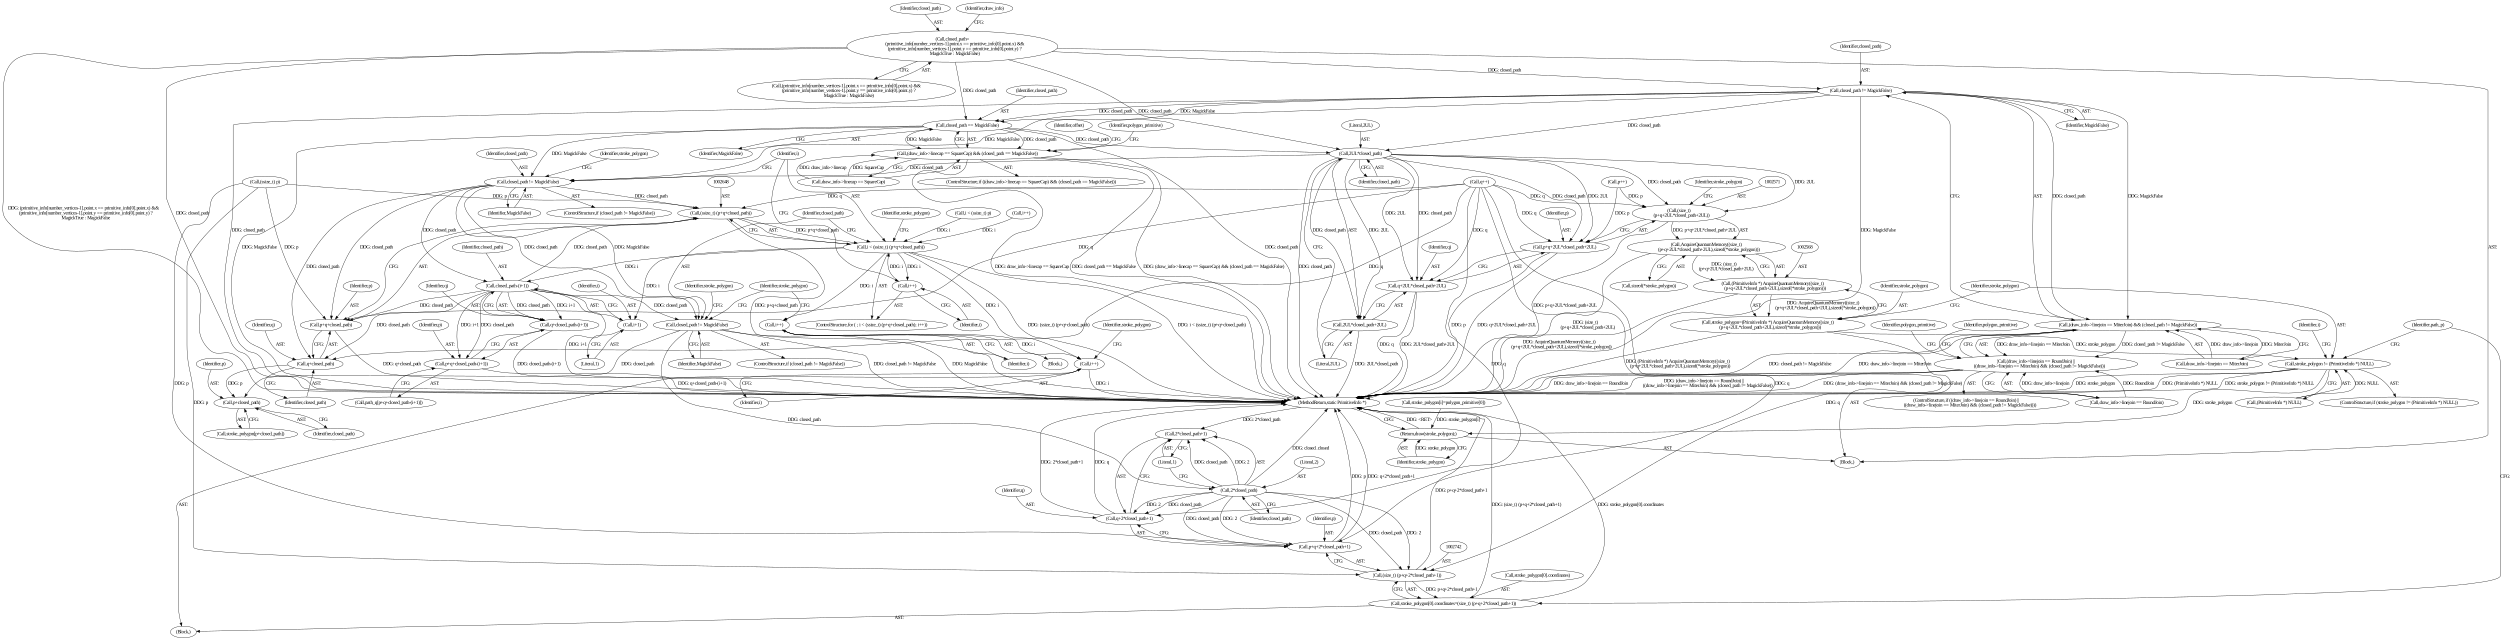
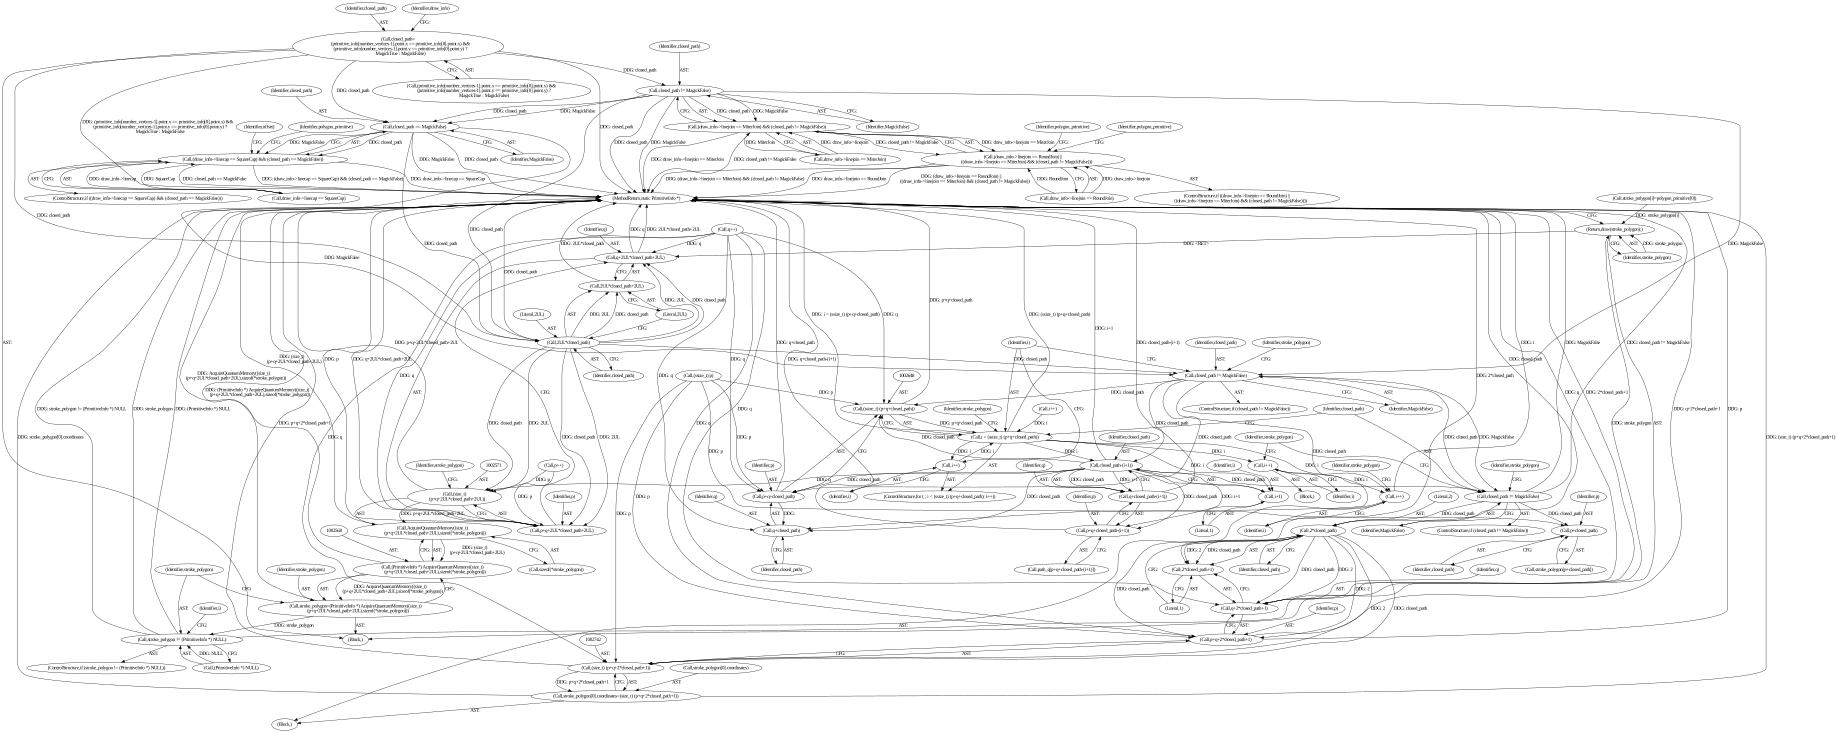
edge "(Call,q++)" -> "(Call,(size_t) (p+q+2UL*closed_path+2UL))": now "(Call,closed_path-(i+1))" -> "(Call,(size_t) (p+q+2UL*closed_path+2UL))"
node "(Call,i < (ssize_t) p)": removed
node "(Identifier,path_p)": removed
edge "(Call,p+q+closed_path)" -> "(Call,q+closed_path)": label "CFG: " -> "DDG: "
edge "(Call,q+closed_path)" -> "(Call,p+closed_path)": now "(Call,(ssize_t) p)" -> "(Call,p+closed_path)"
edge "(Return,draw(stroke_polygon);)" -> "(MethodReturn,static PrimitiveInfo *)": now "(Return,draw(stroke_polygon);)" -> "(Call,q+2UL*closed_path+2UL)"
edge "(Call,2*closed_path)" -> "(MethodReturn,static PrimitiveInfo *)": label "DDG: closed_closed" -> "DDG: closed_path"
